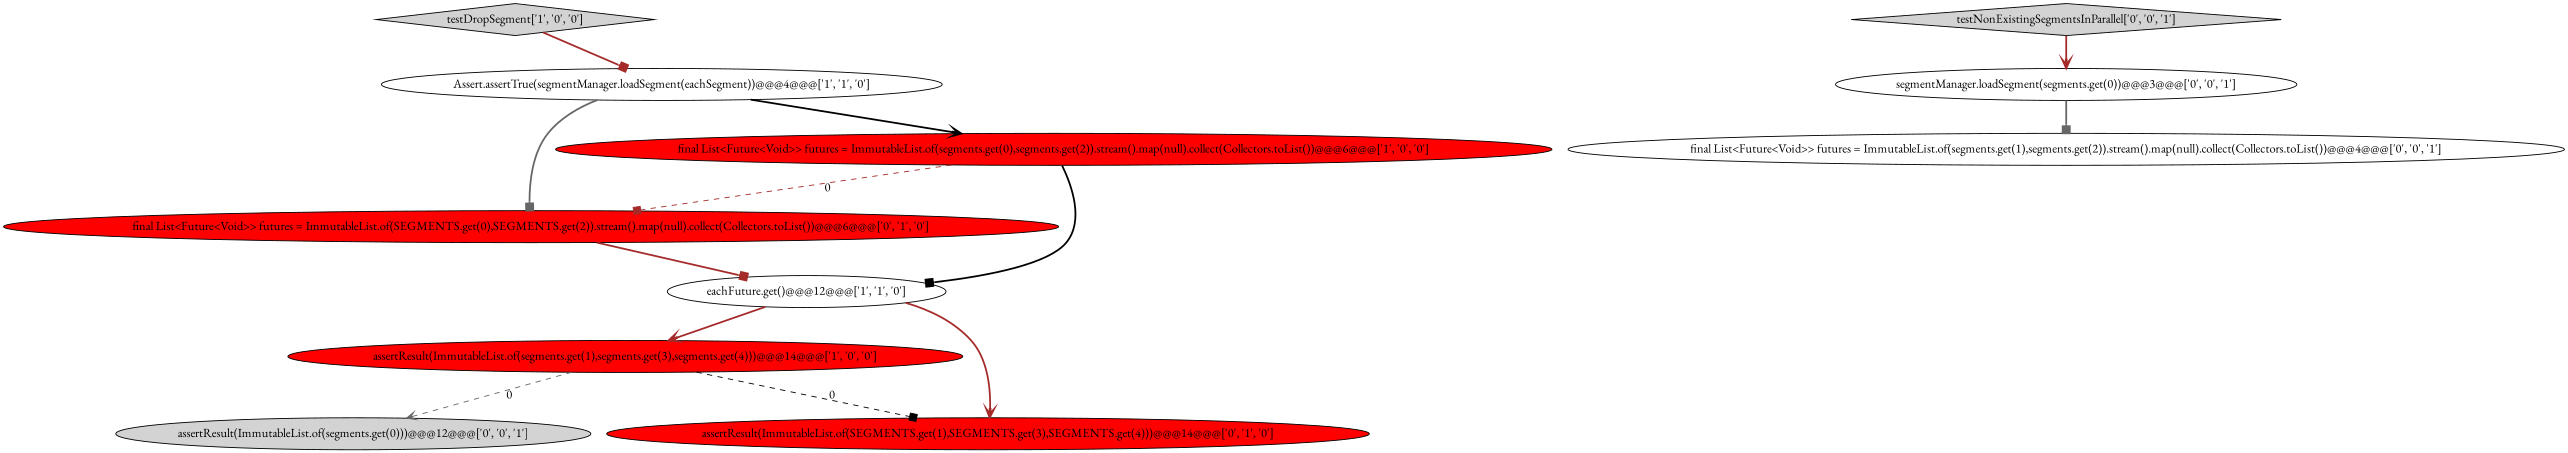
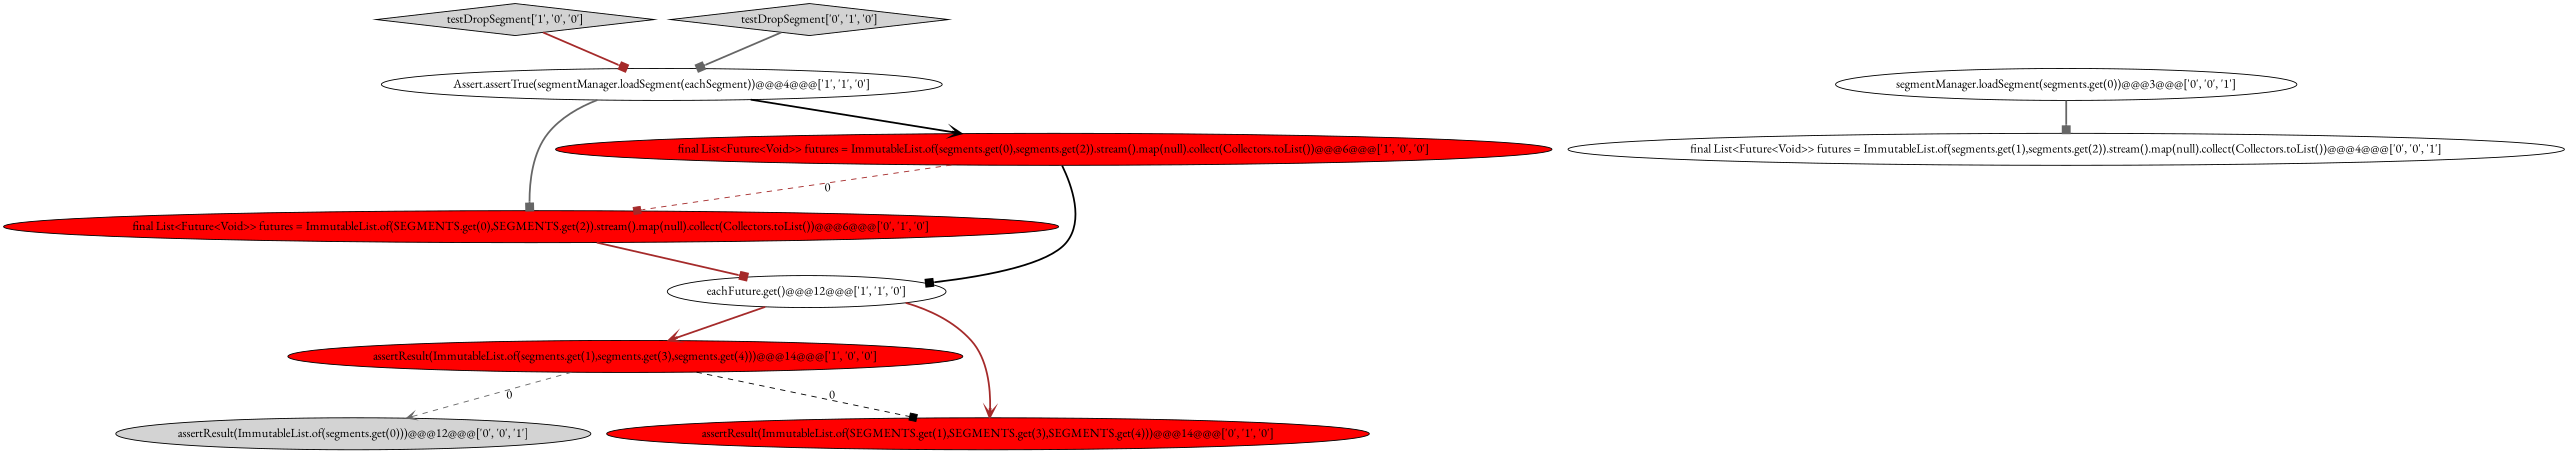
node "testDropSegment['0', '1', '0']": added
node "testNonExistingSegmentsInParallel['0', '0', '1']": removed
